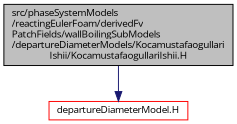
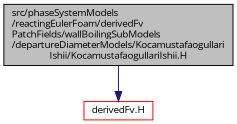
node "departureDiameterModel.H": label "departureDiameterModel.H" -> "derivedFv.H"
